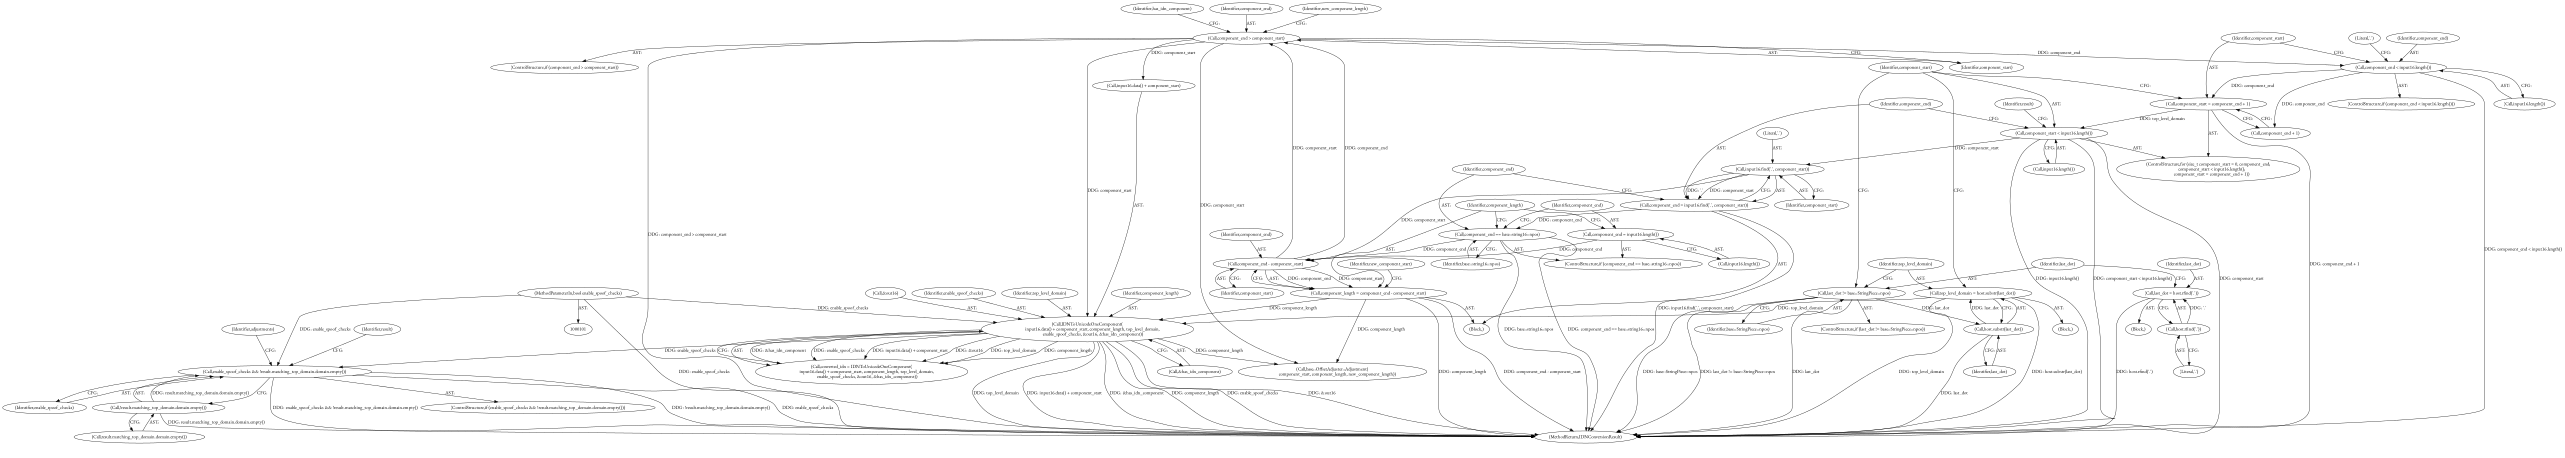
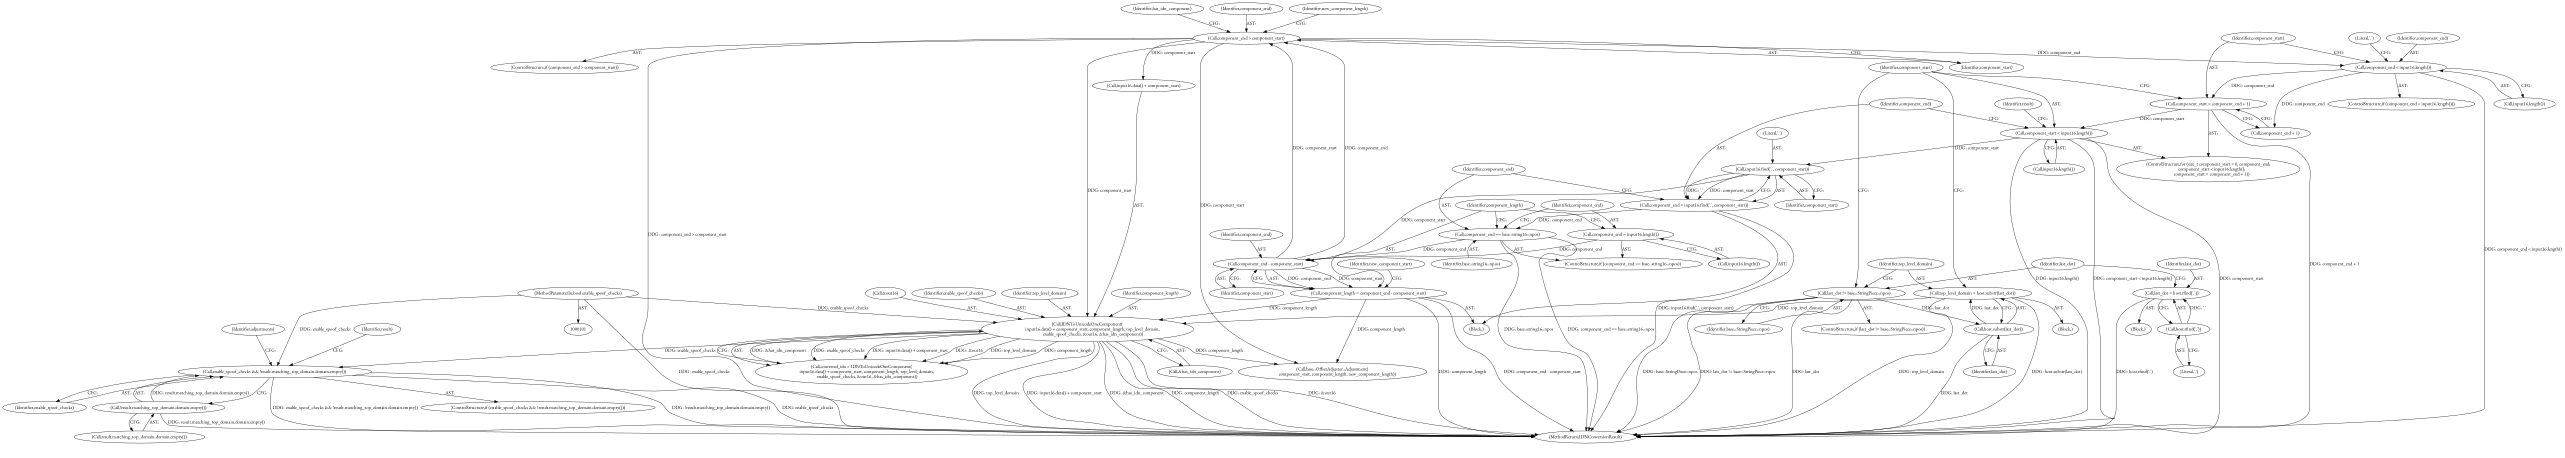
edge "(Call,component_start = component_end + 1)" -> "(Call,component_start < input16.length())": label "DDG: top_level_domain" -> "DDG: component_start"
edge "(Call,component_end == base::string16::npos)" -> "(Identifier,base::string16::npos)": removed, label "CFG:"
